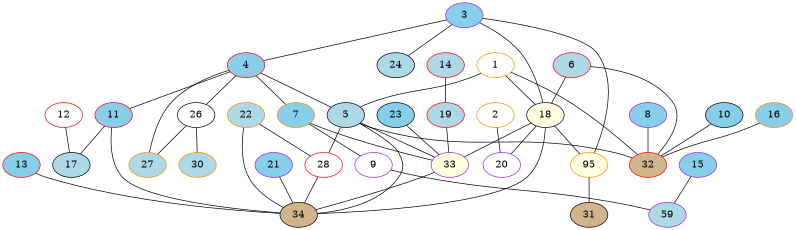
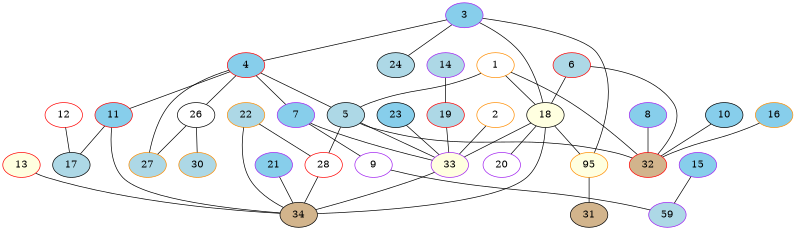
node "14": color red -> purple
node "7": color darkorange -> purple
edge "2" -- "20": now "2" -- "33"
node "13": fillcolor skyblue -> lightyellow
edge "5" -- "34": removed
